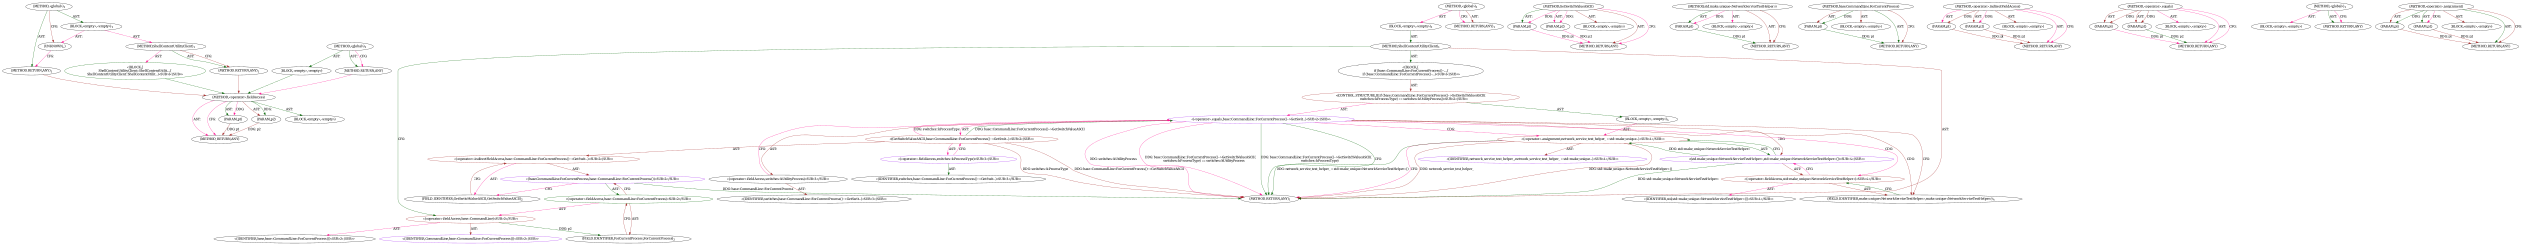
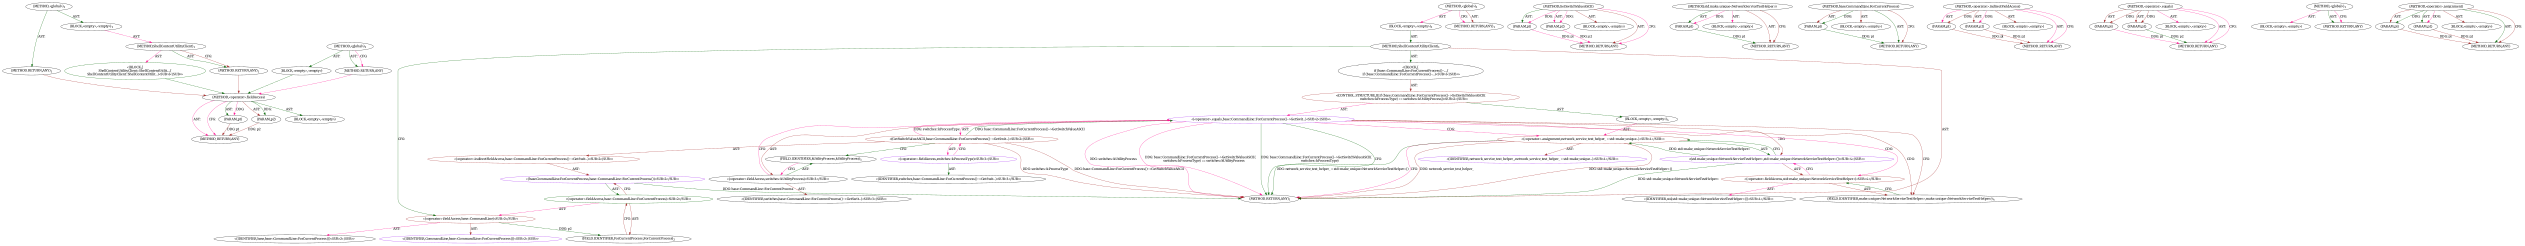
node "(UNKNOWN,,)": removed
node "(FIELD_IDENTIFIER,kUtilityProcess,kUtilityProcess)": added
node "(FIELD_IDENTIFIER,GetSwitchValueASCII,GetSwitchValueASCII)": removed
